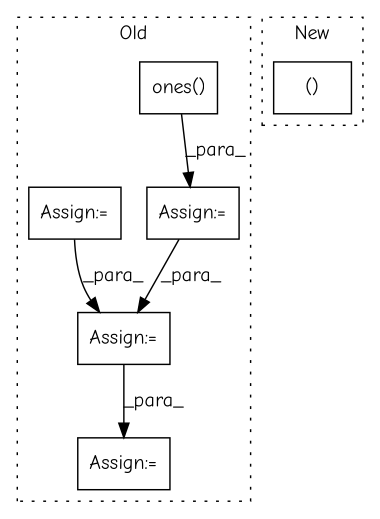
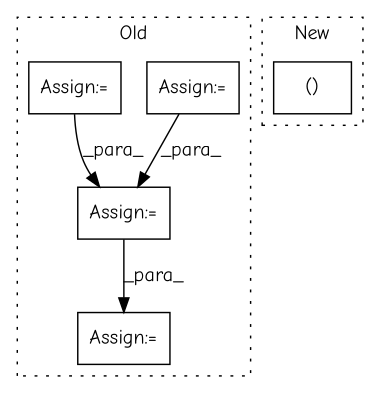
node "ones()": removed
